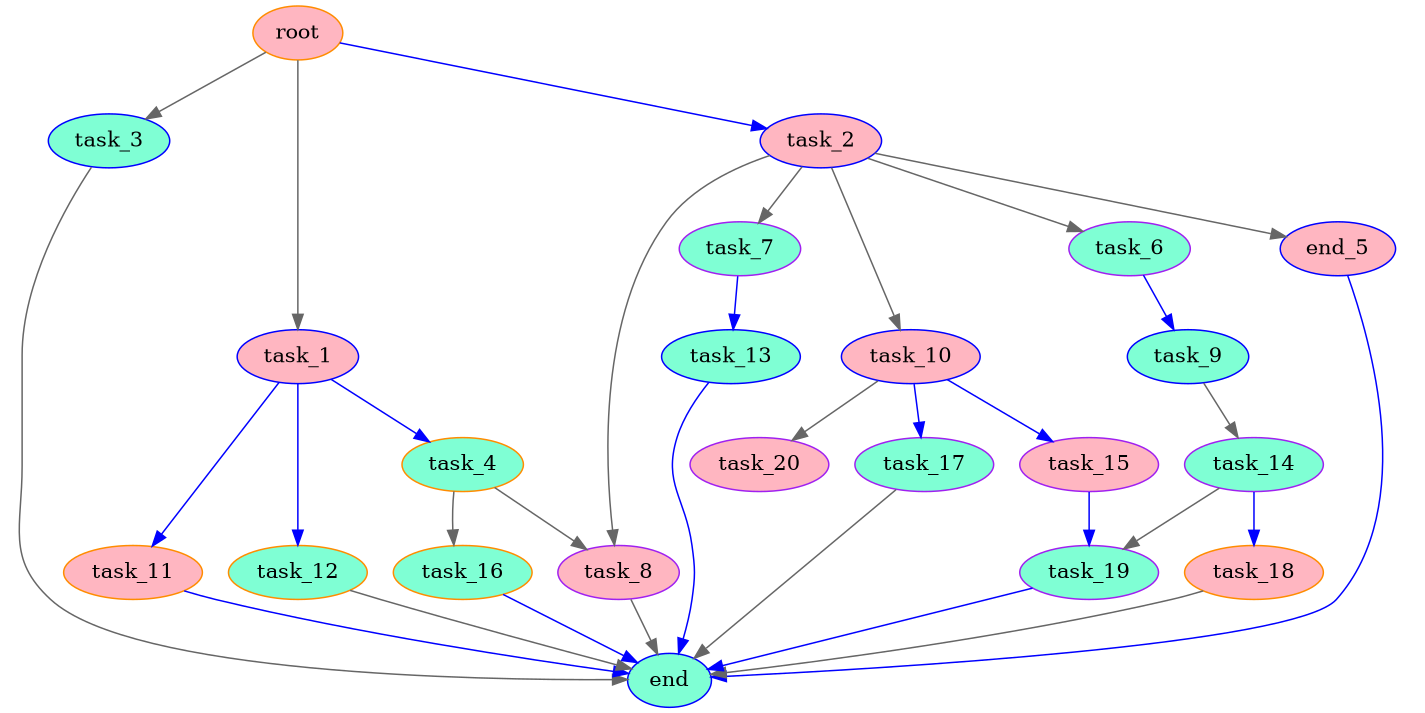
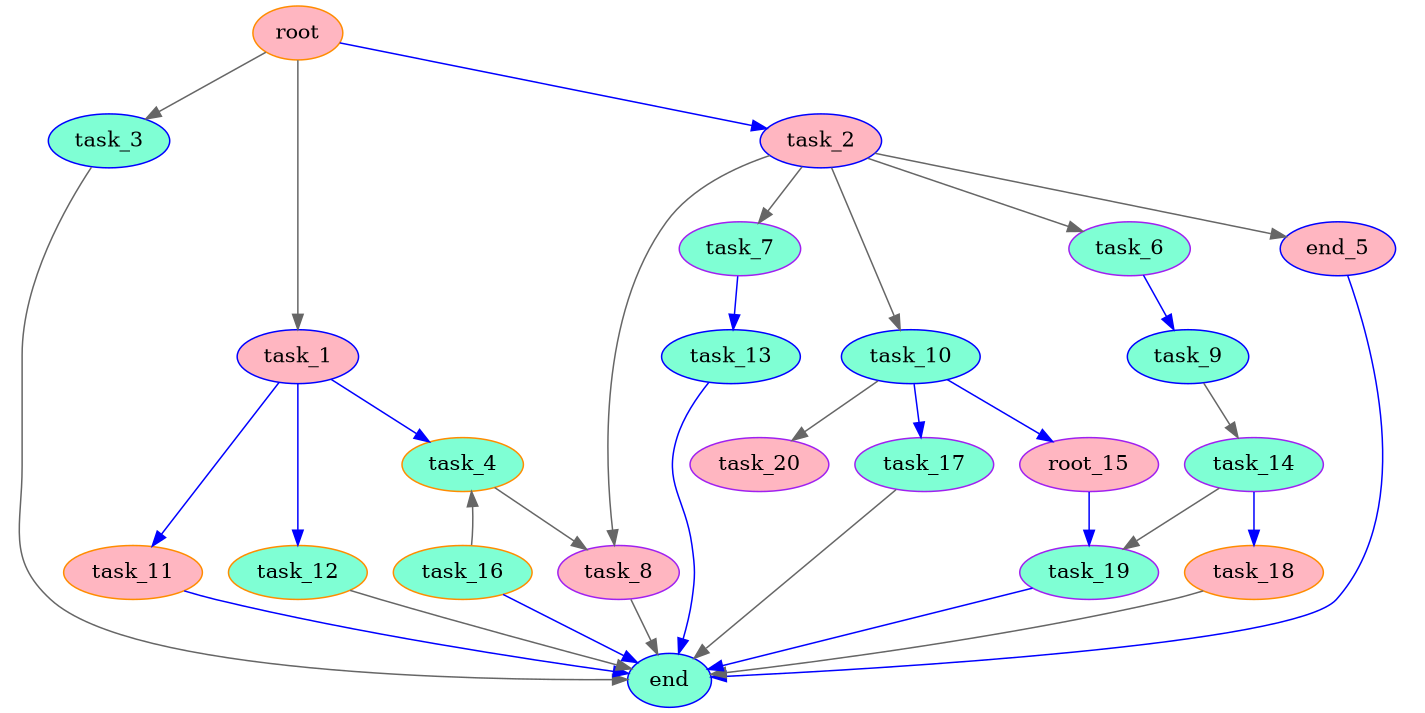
node "task_10": fillcolor lightpink -> aquamarine
node "task_15": label "task_15" -> "root_15"
edge "task_4" -> "task_16": reversed
